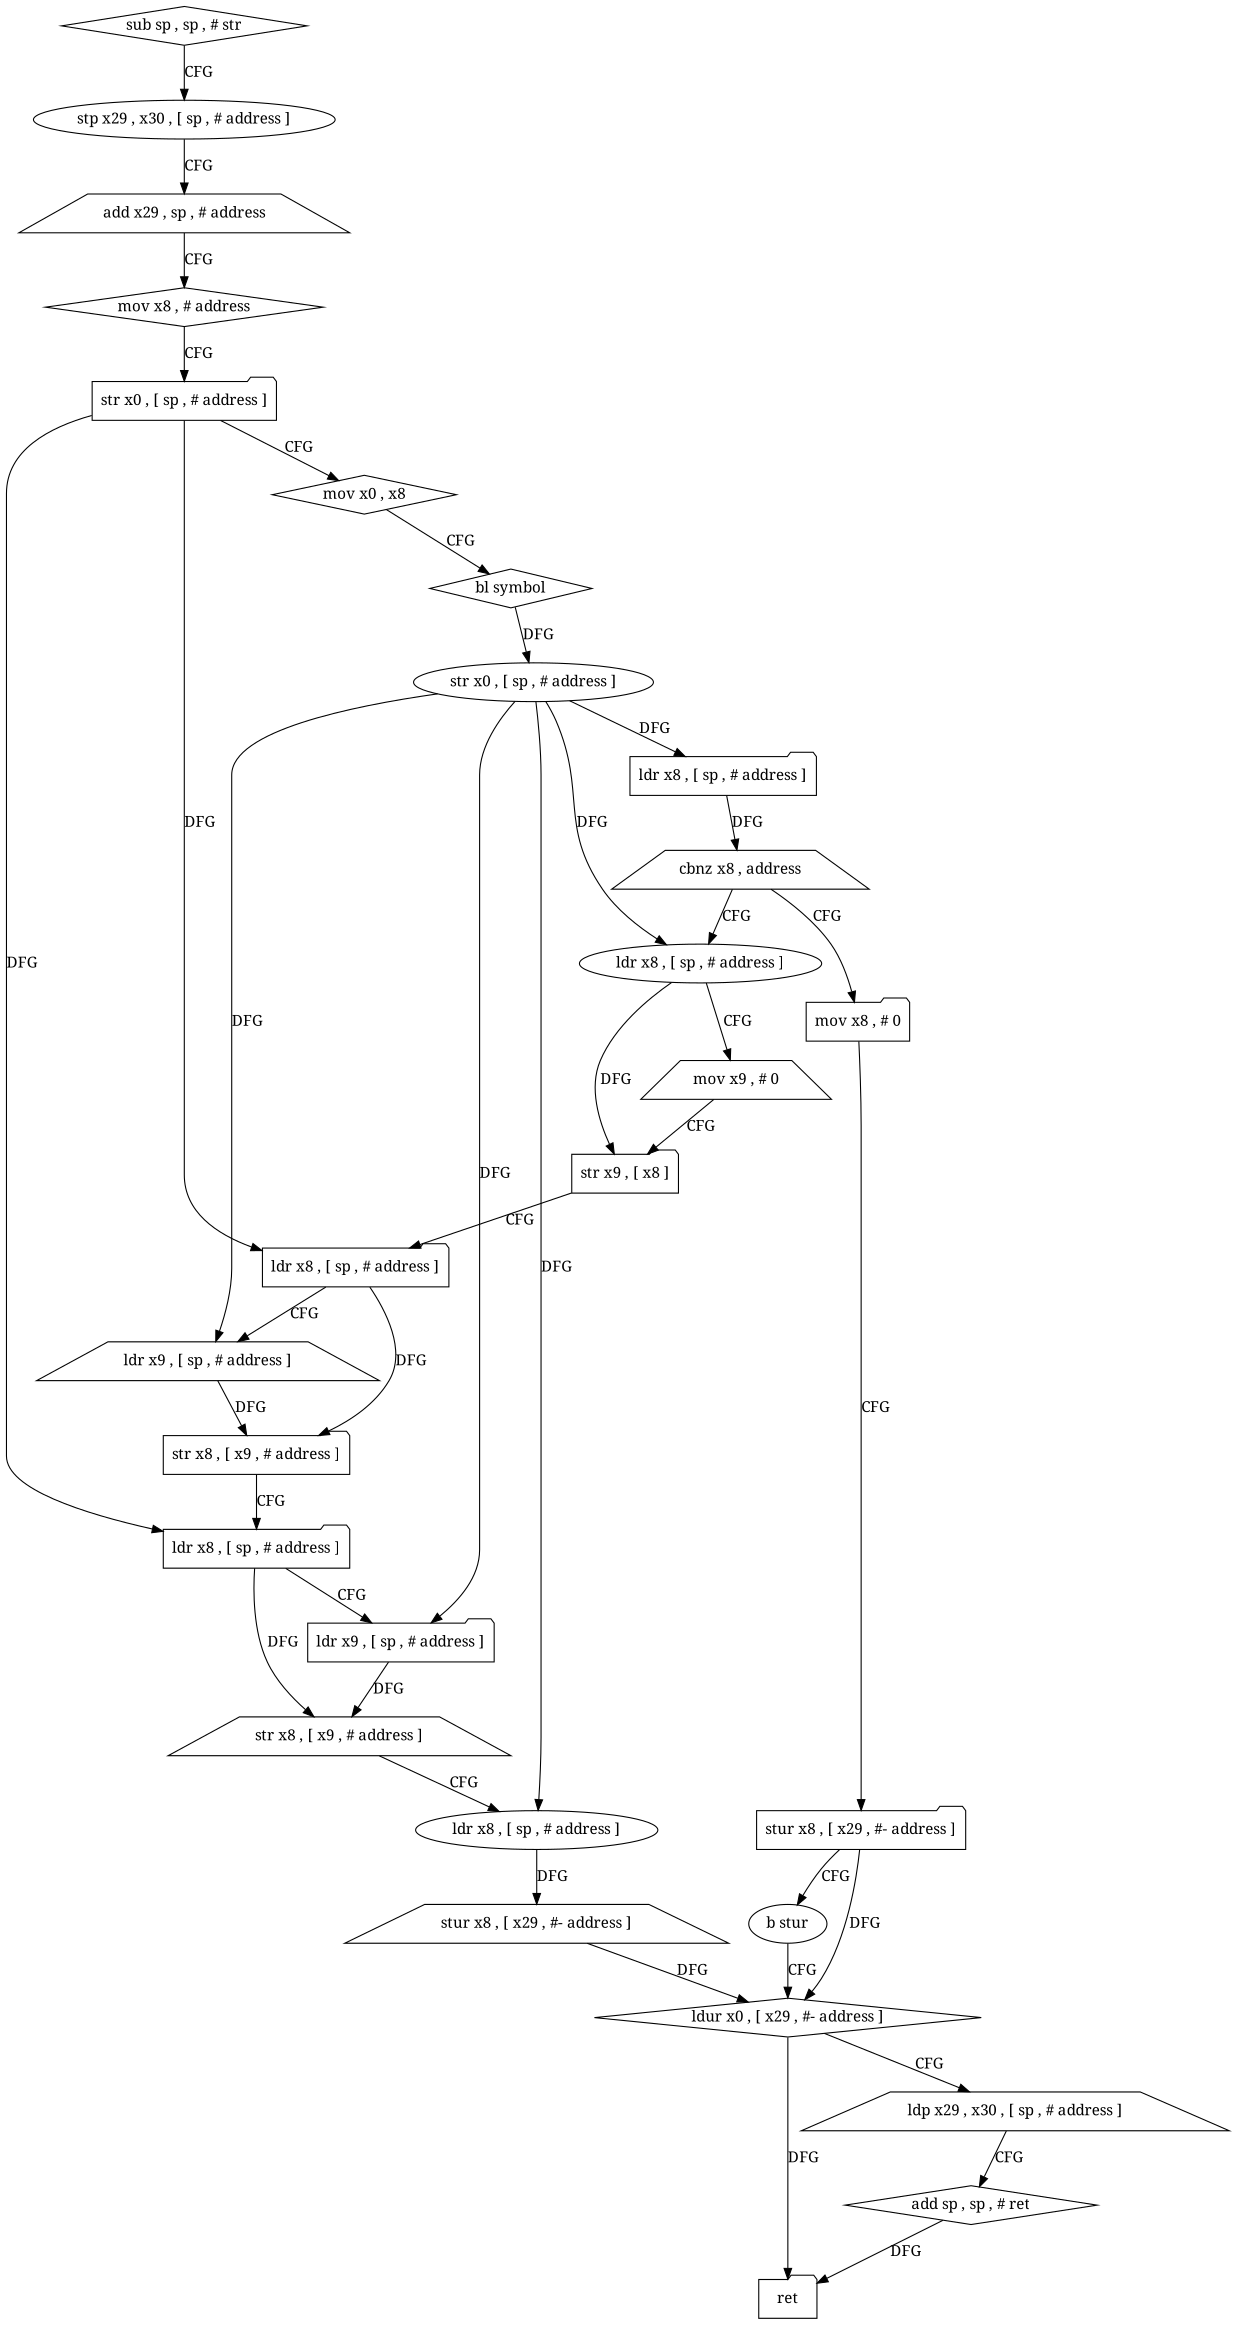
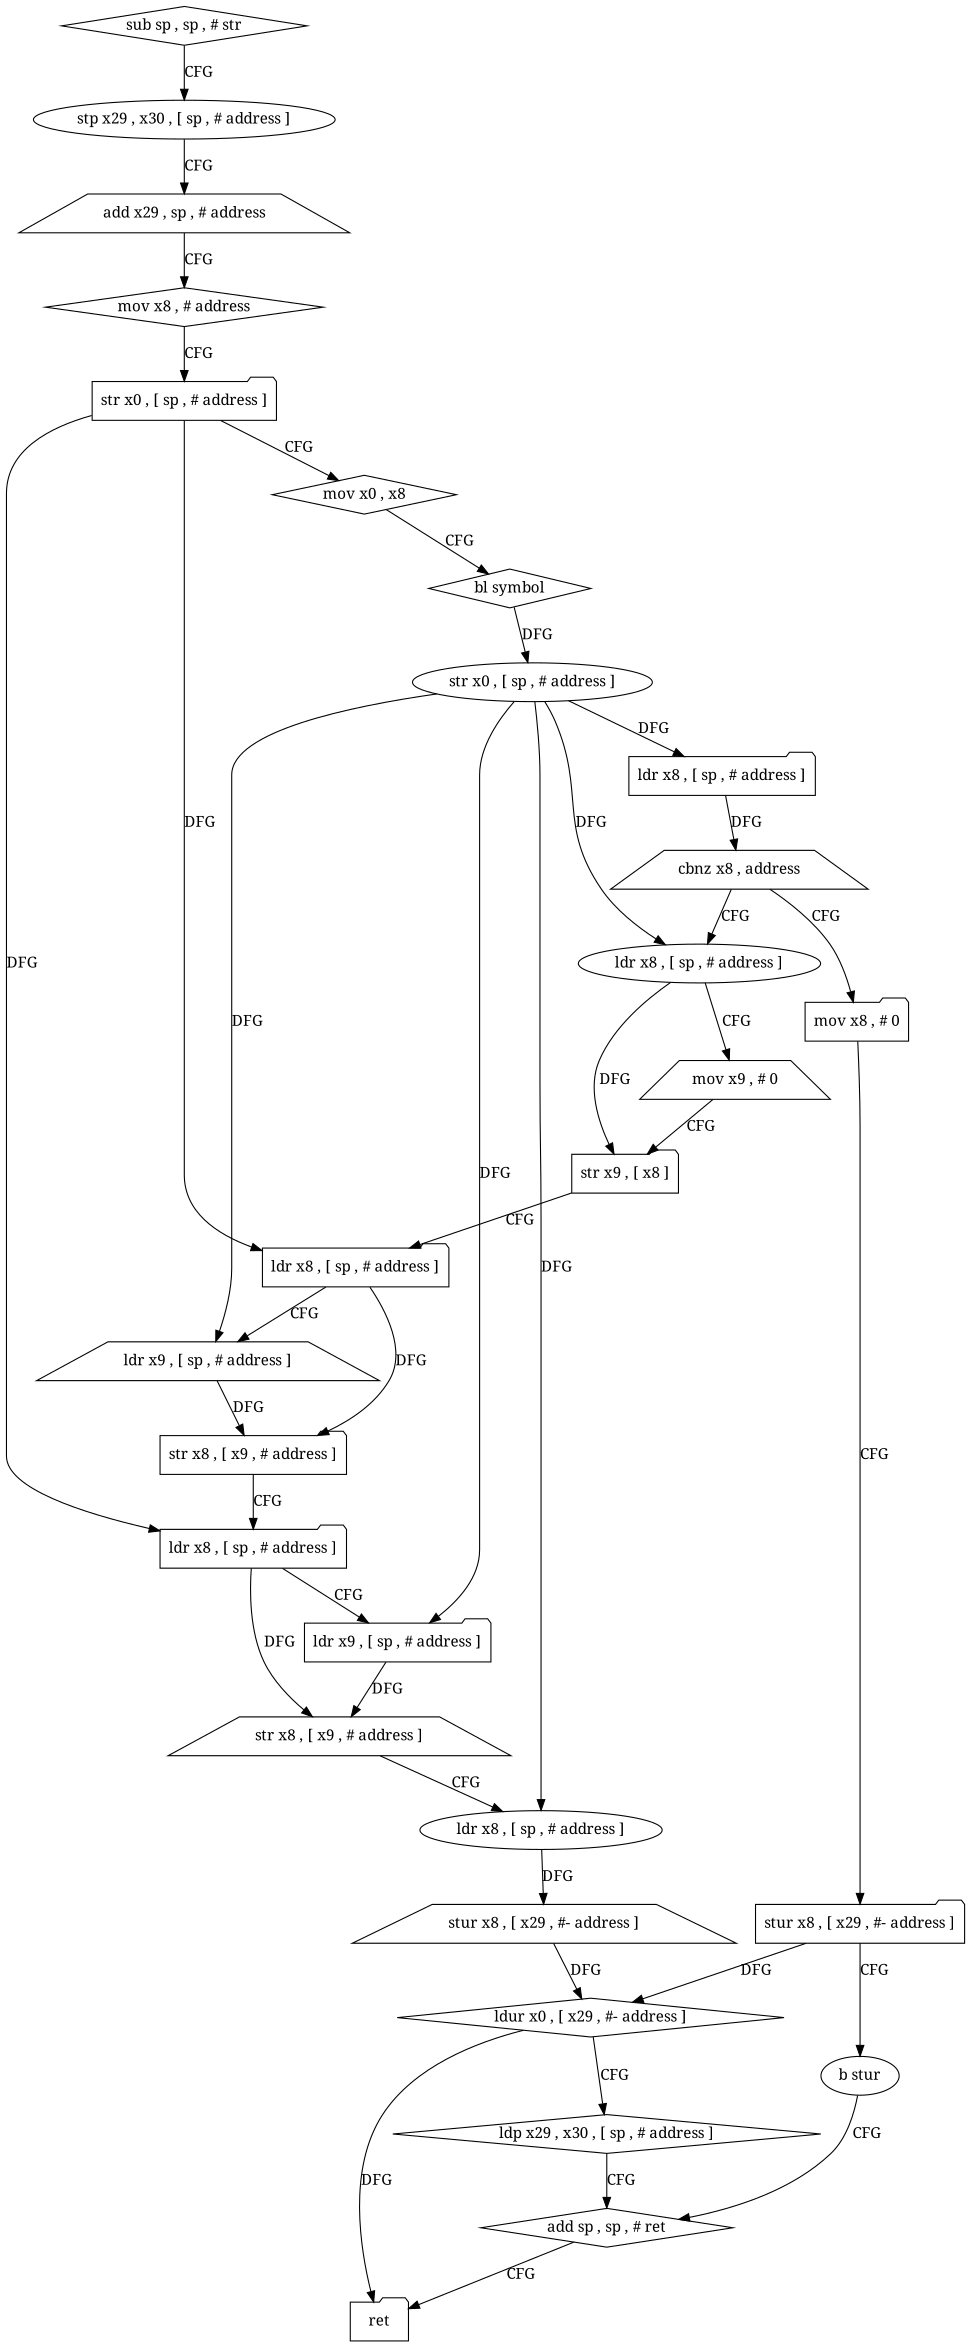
edge "b stur" -> "ldur x0 , [ x29 , #- address ]": now "b stur" -> "add sp , sp , # ret"
node "ldp x29 , x30 , [ sp , # address ]": shape trapezium -> diamond
edge "add sp , sp , # ret" -> "ret": label "DFG" -> "CFG"
